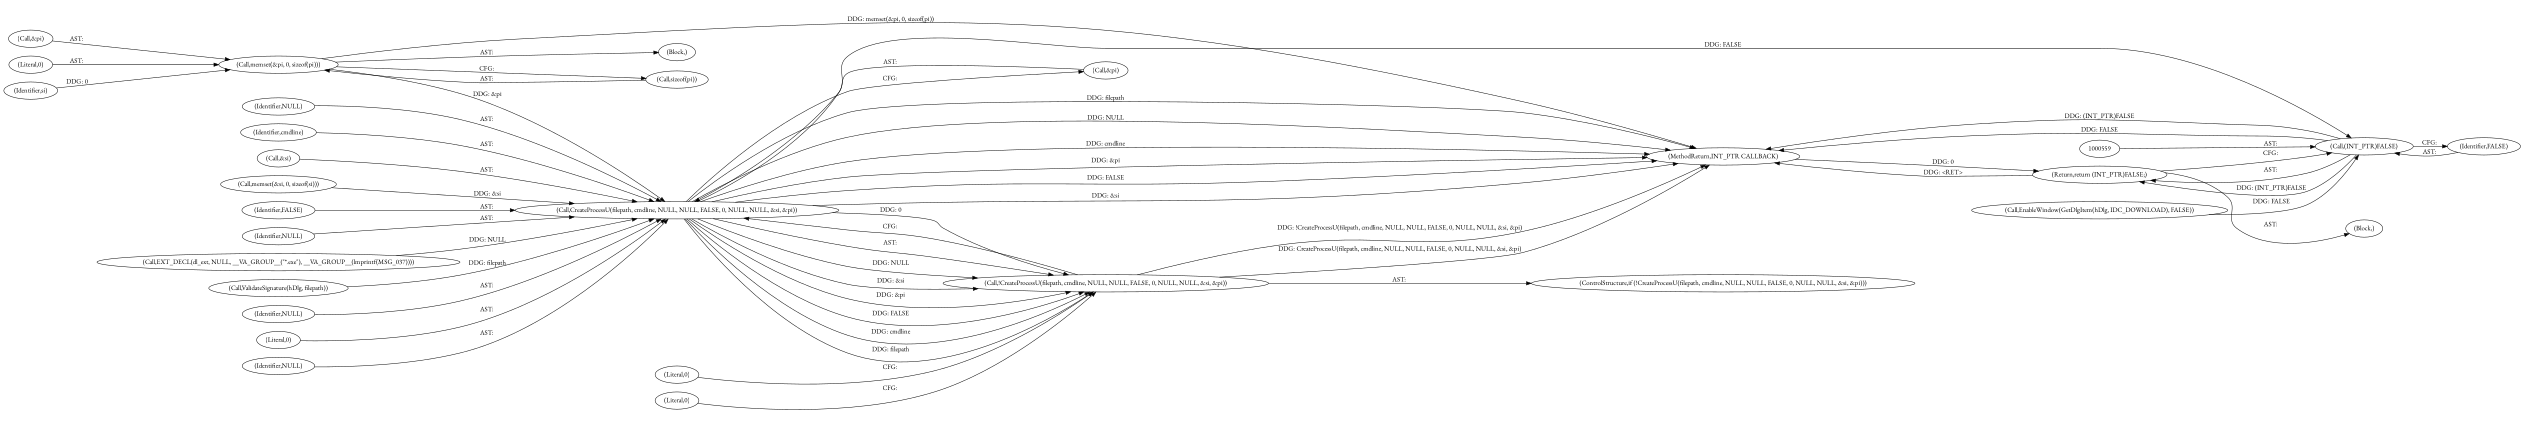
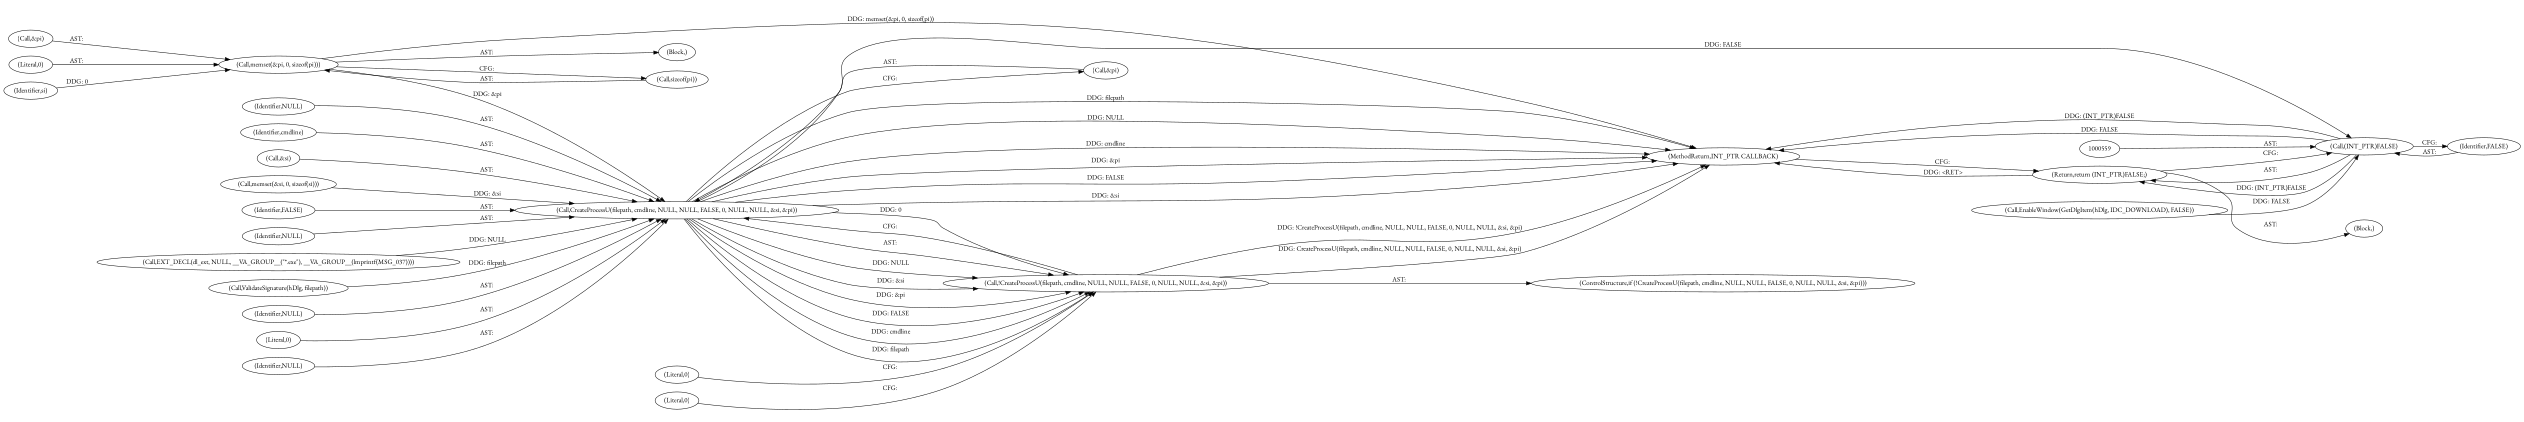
edge "(MethodReturn,INT_PTR CALLBACK)" -> "(Return,return (INT_PTR)FALSE;)": label "DDG: 0" -> "CFG: "
